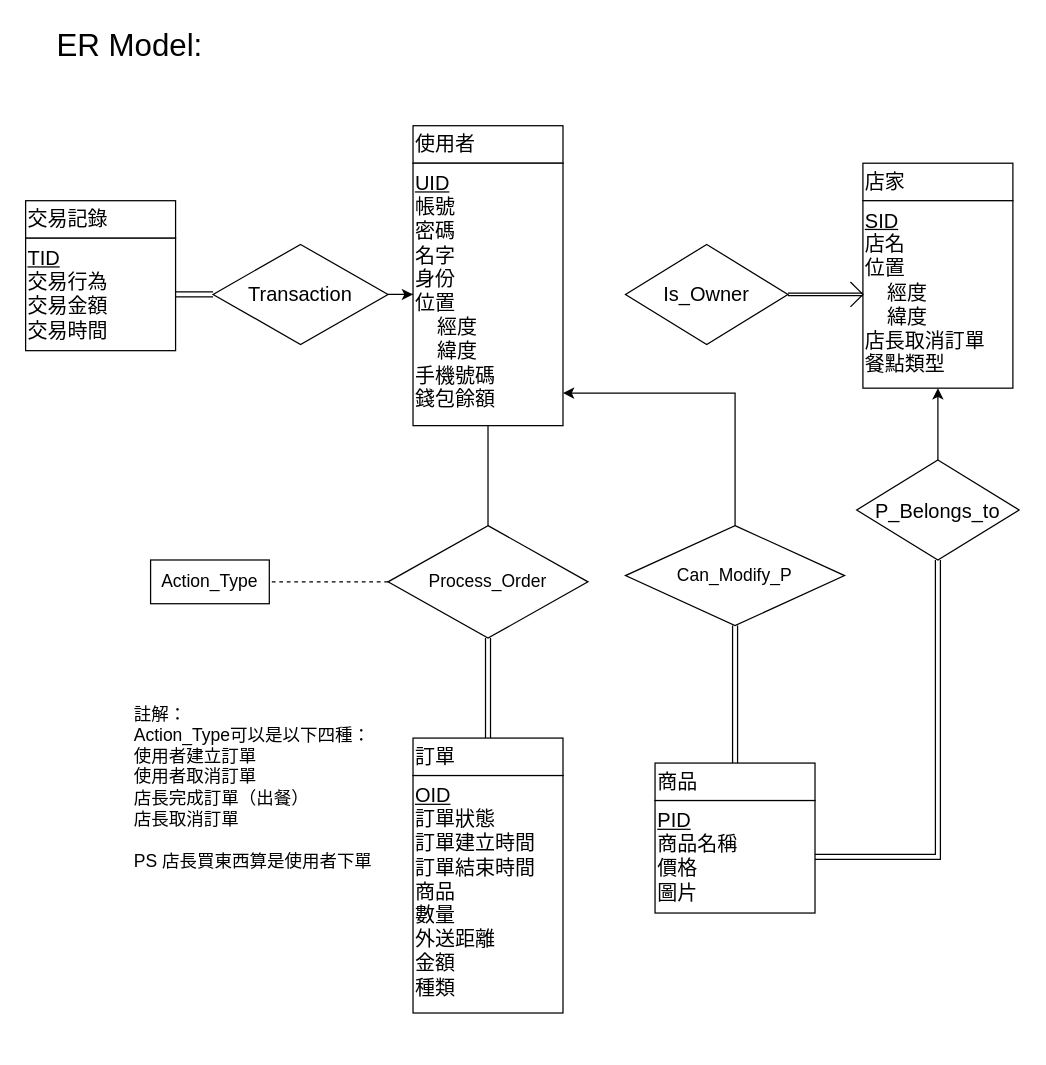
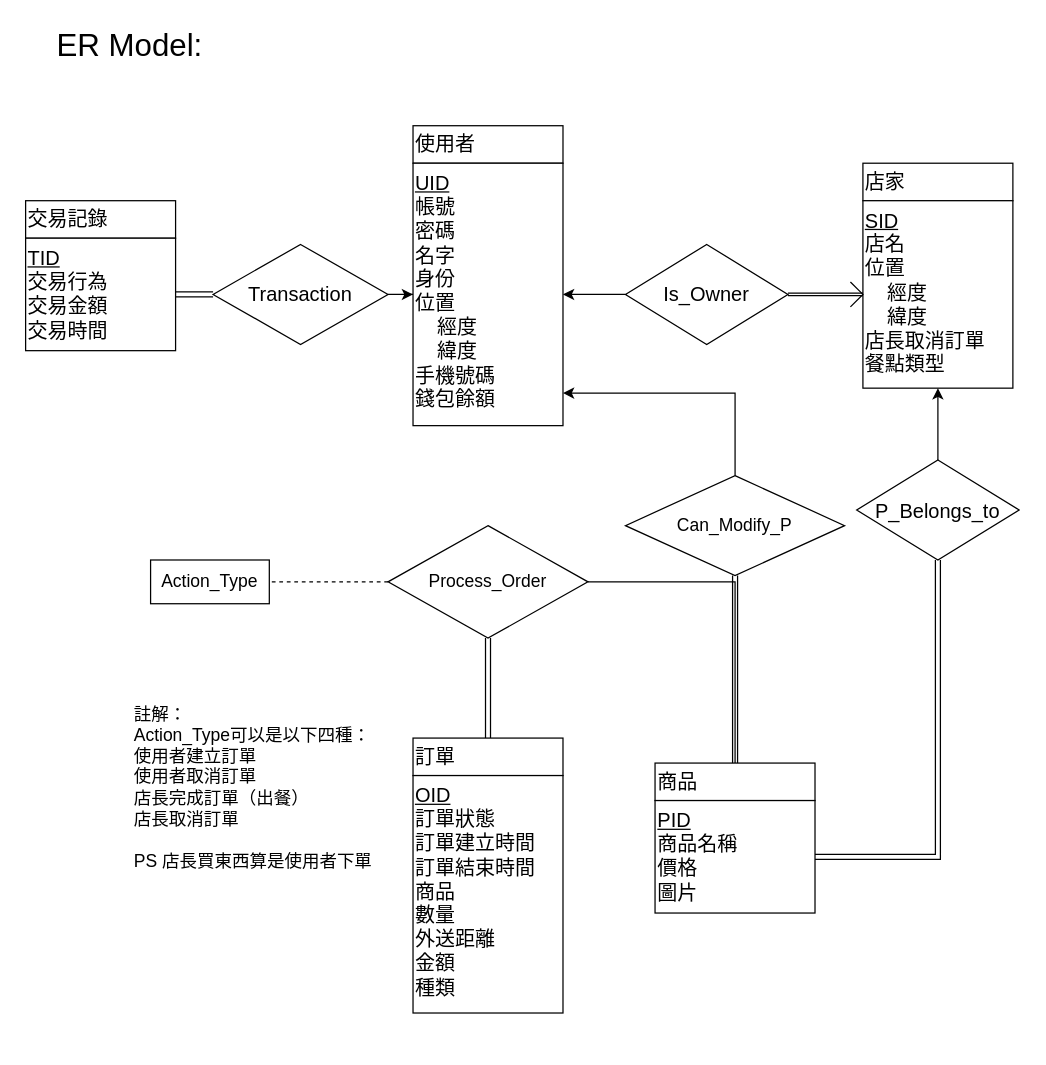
edge "Is_Owner" -> "UID 帳號 密碼 名字 身份 位置 經度 緯度 手機號碼 錢包餘額": added
edge "UID 帳號 密碼 名字 身份 位置 經度 緯度 手機號碼 錢包餘額" -- "Process_Order": now "商品" -- "Process_Order"
node "Can_Modify_P": moved (735, 576) -> (735, 526)
